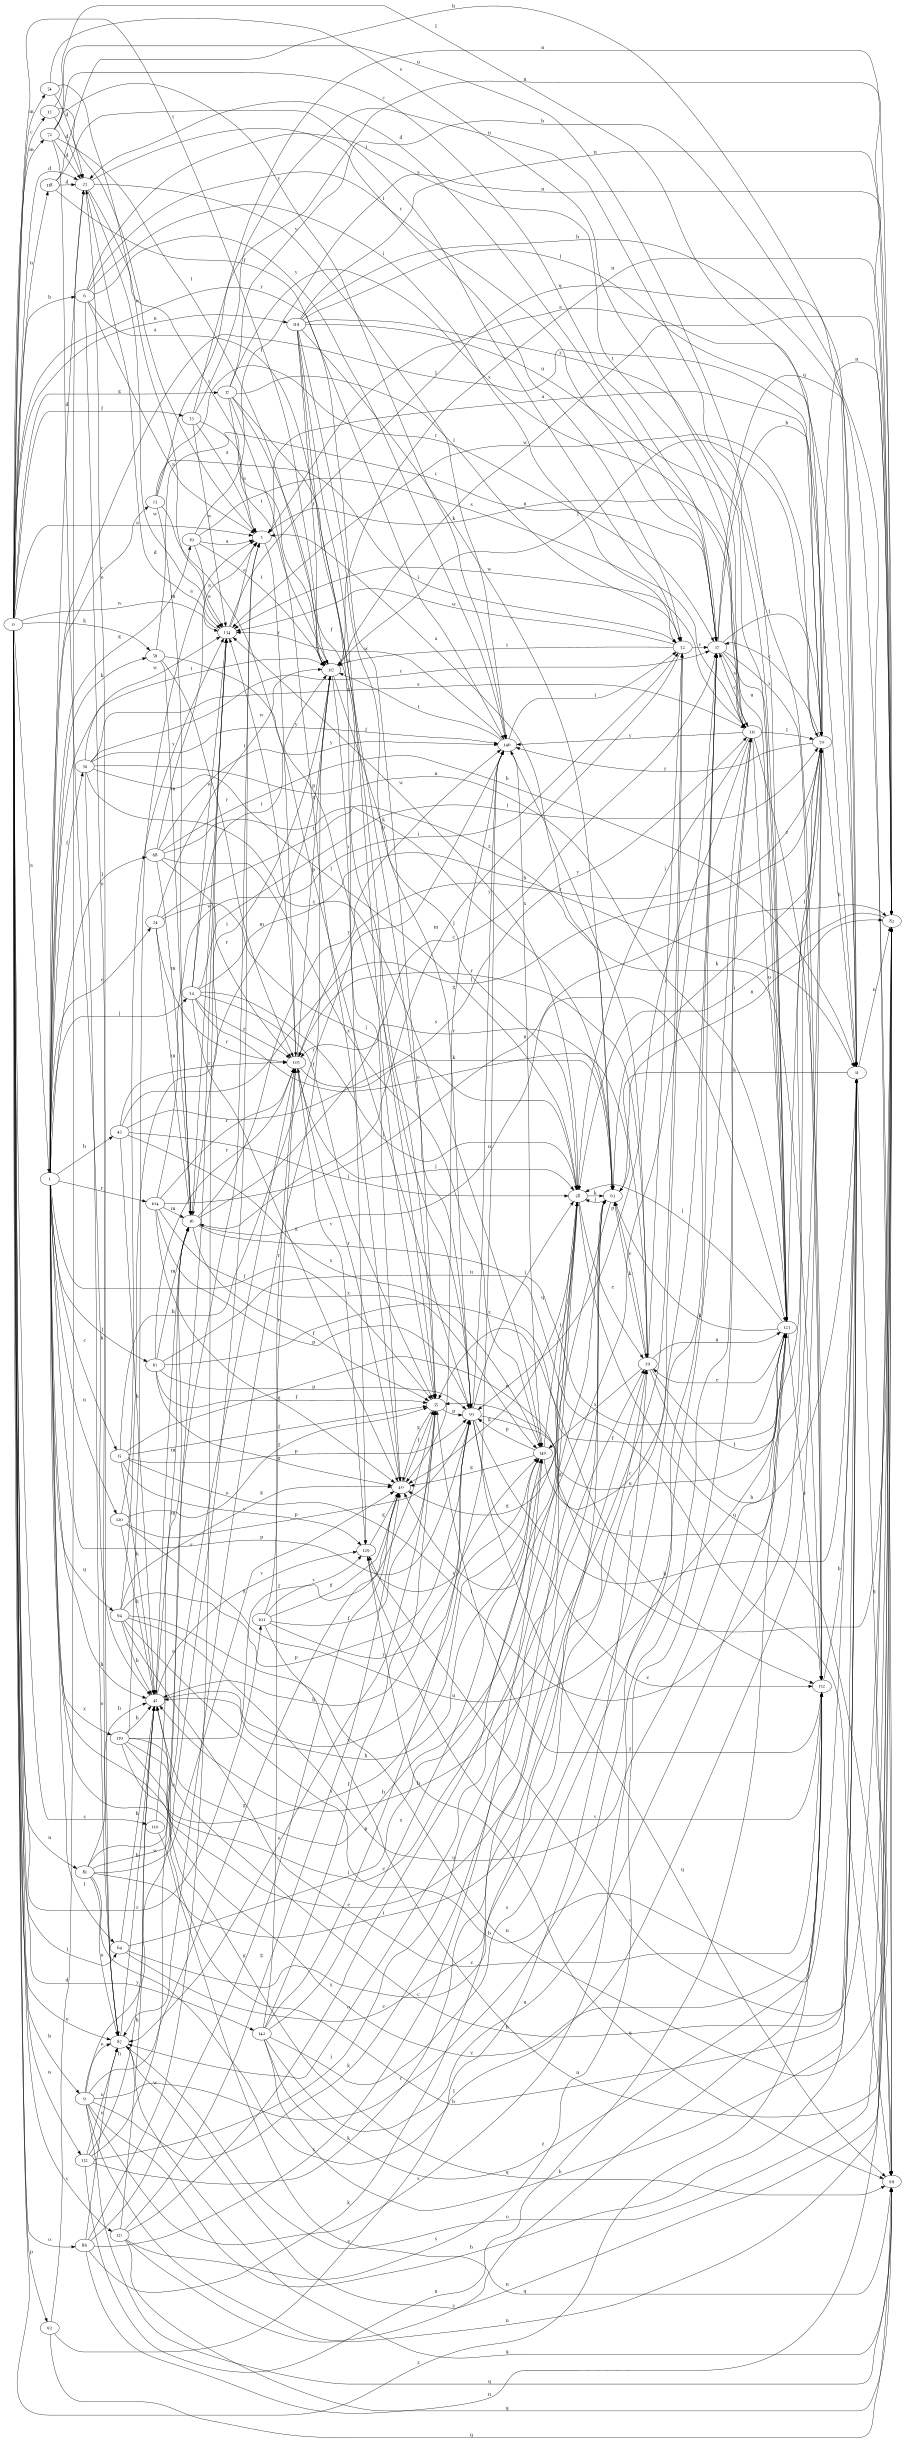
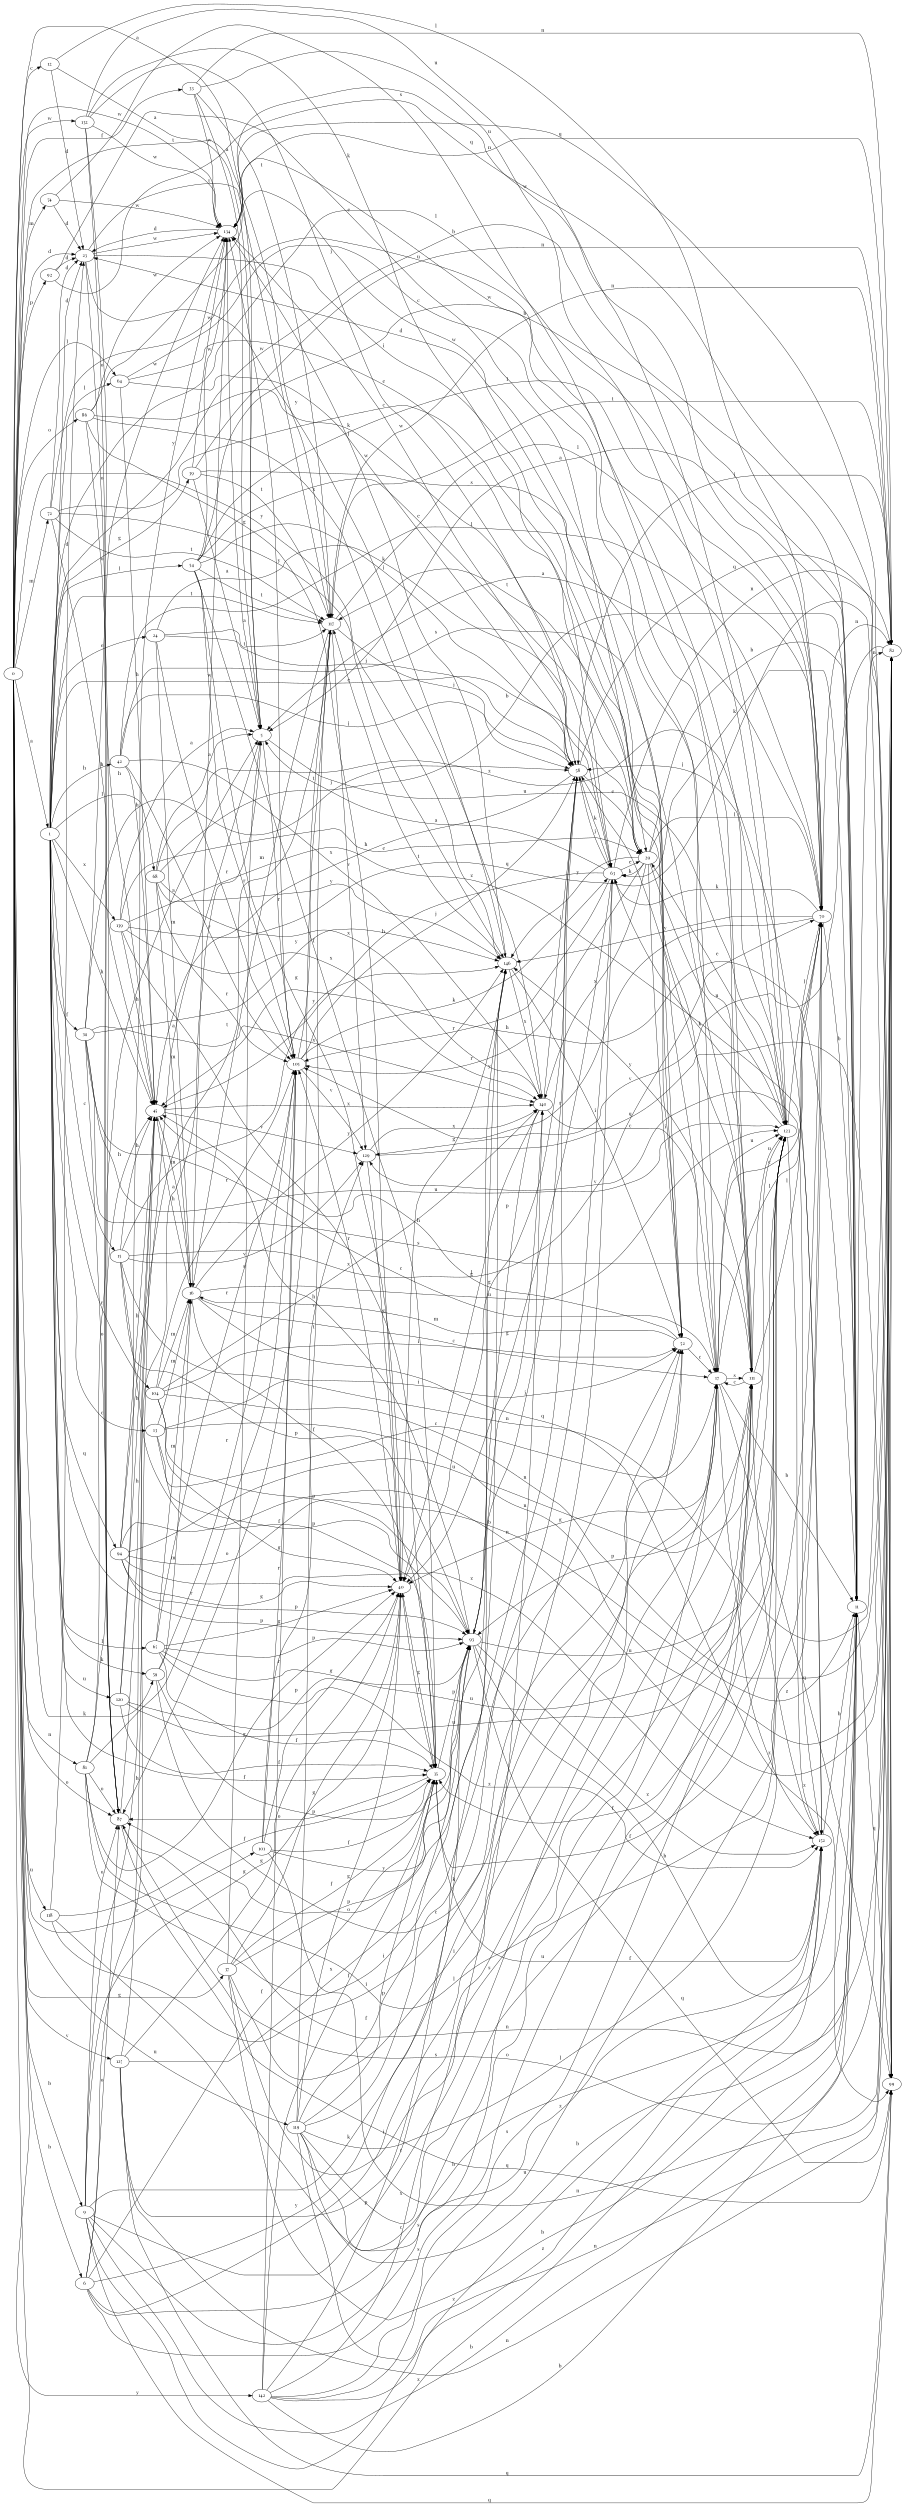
node "110": removed
